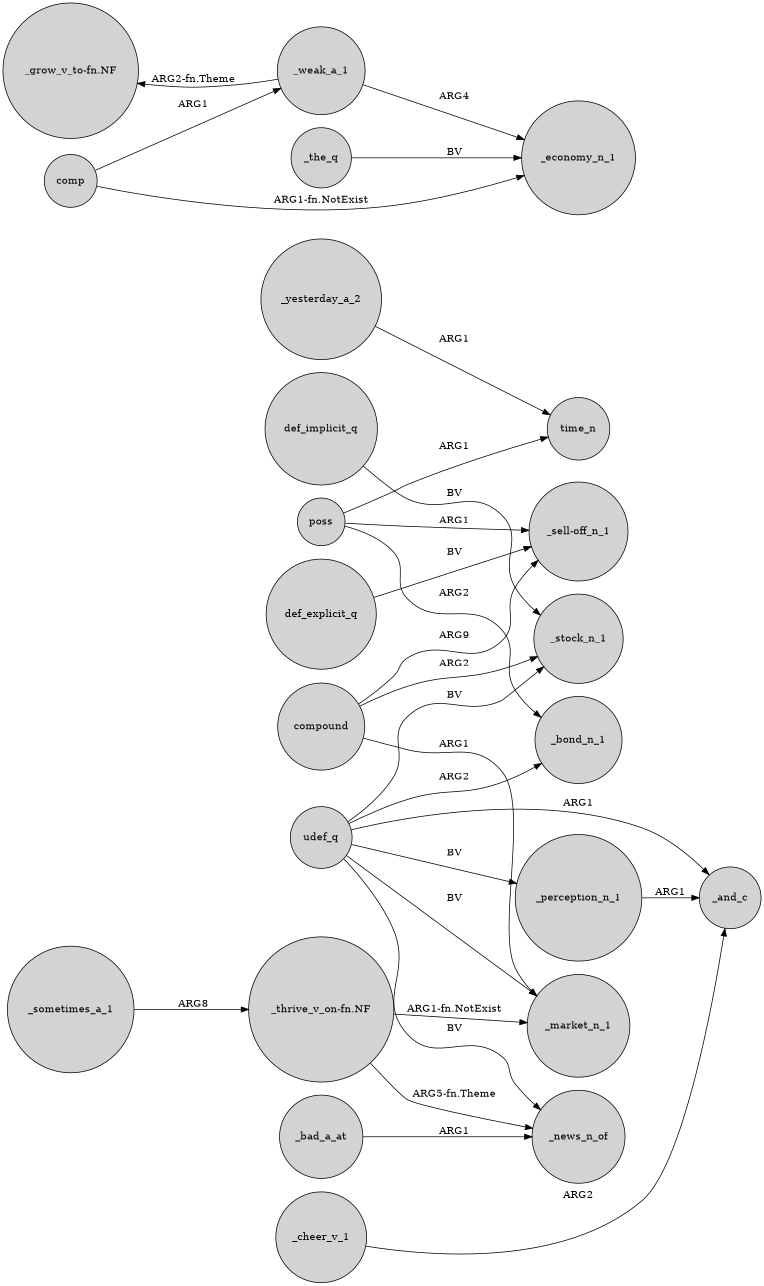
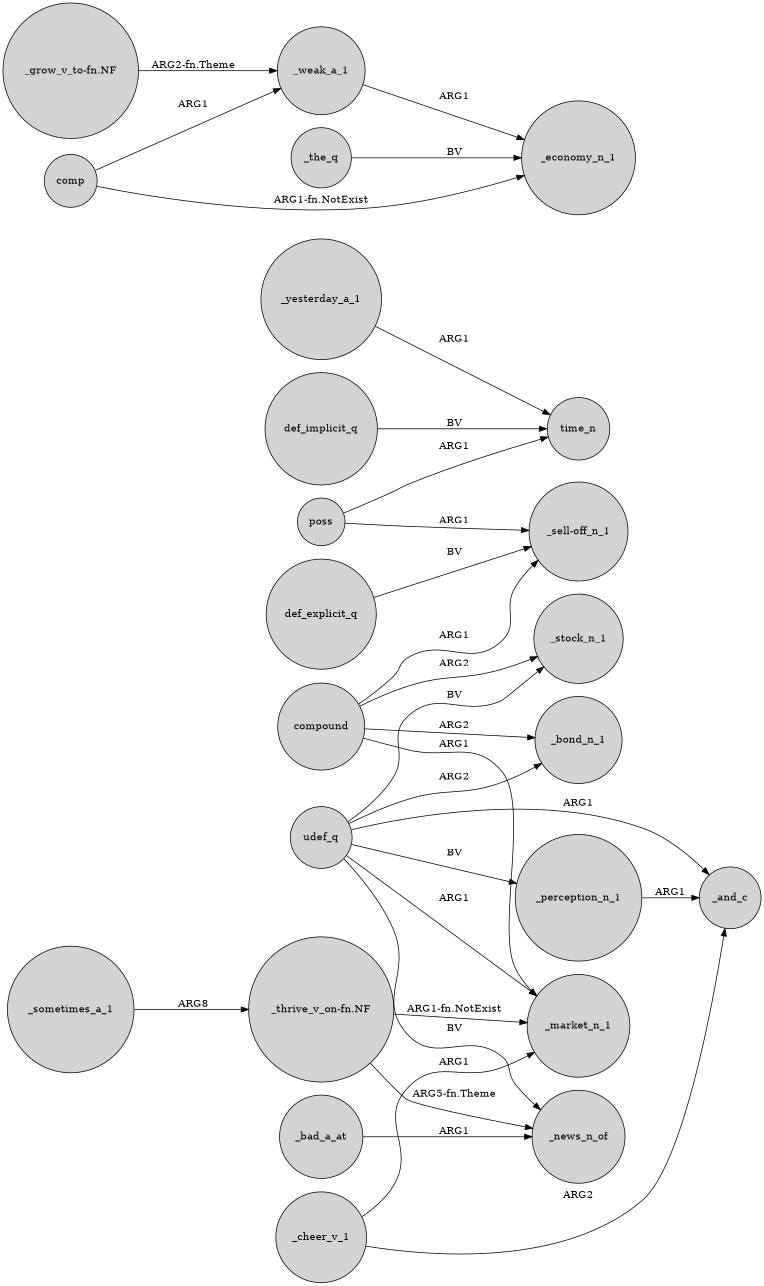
edge "_weak_a_1" -> "_grow_v_to-fn.NF": reversed
edge "_weak_a_1" -> "_economy_n_1": label "ARG4" -> "ARG1"
node "_yesterday_a_2": label "_yesterday_a_2" -> "_yesterday_a_1"
edge "def_implicit_q" -> "_stock_n_1": now "def_implicit_q" -> "time_n"
edge "poss" -> "_bond_n_1": now "compound" -> "_bond_n_1"
edge "compound" -> "_sell-off_n_1": label "ARG9" -> "ARG1"
edge "udef_q" -> "_market_n_1": label "BV" -> "ARG1"
edge "_cheer_v_1" -> "_market_n_1": added, label "ARG1"
